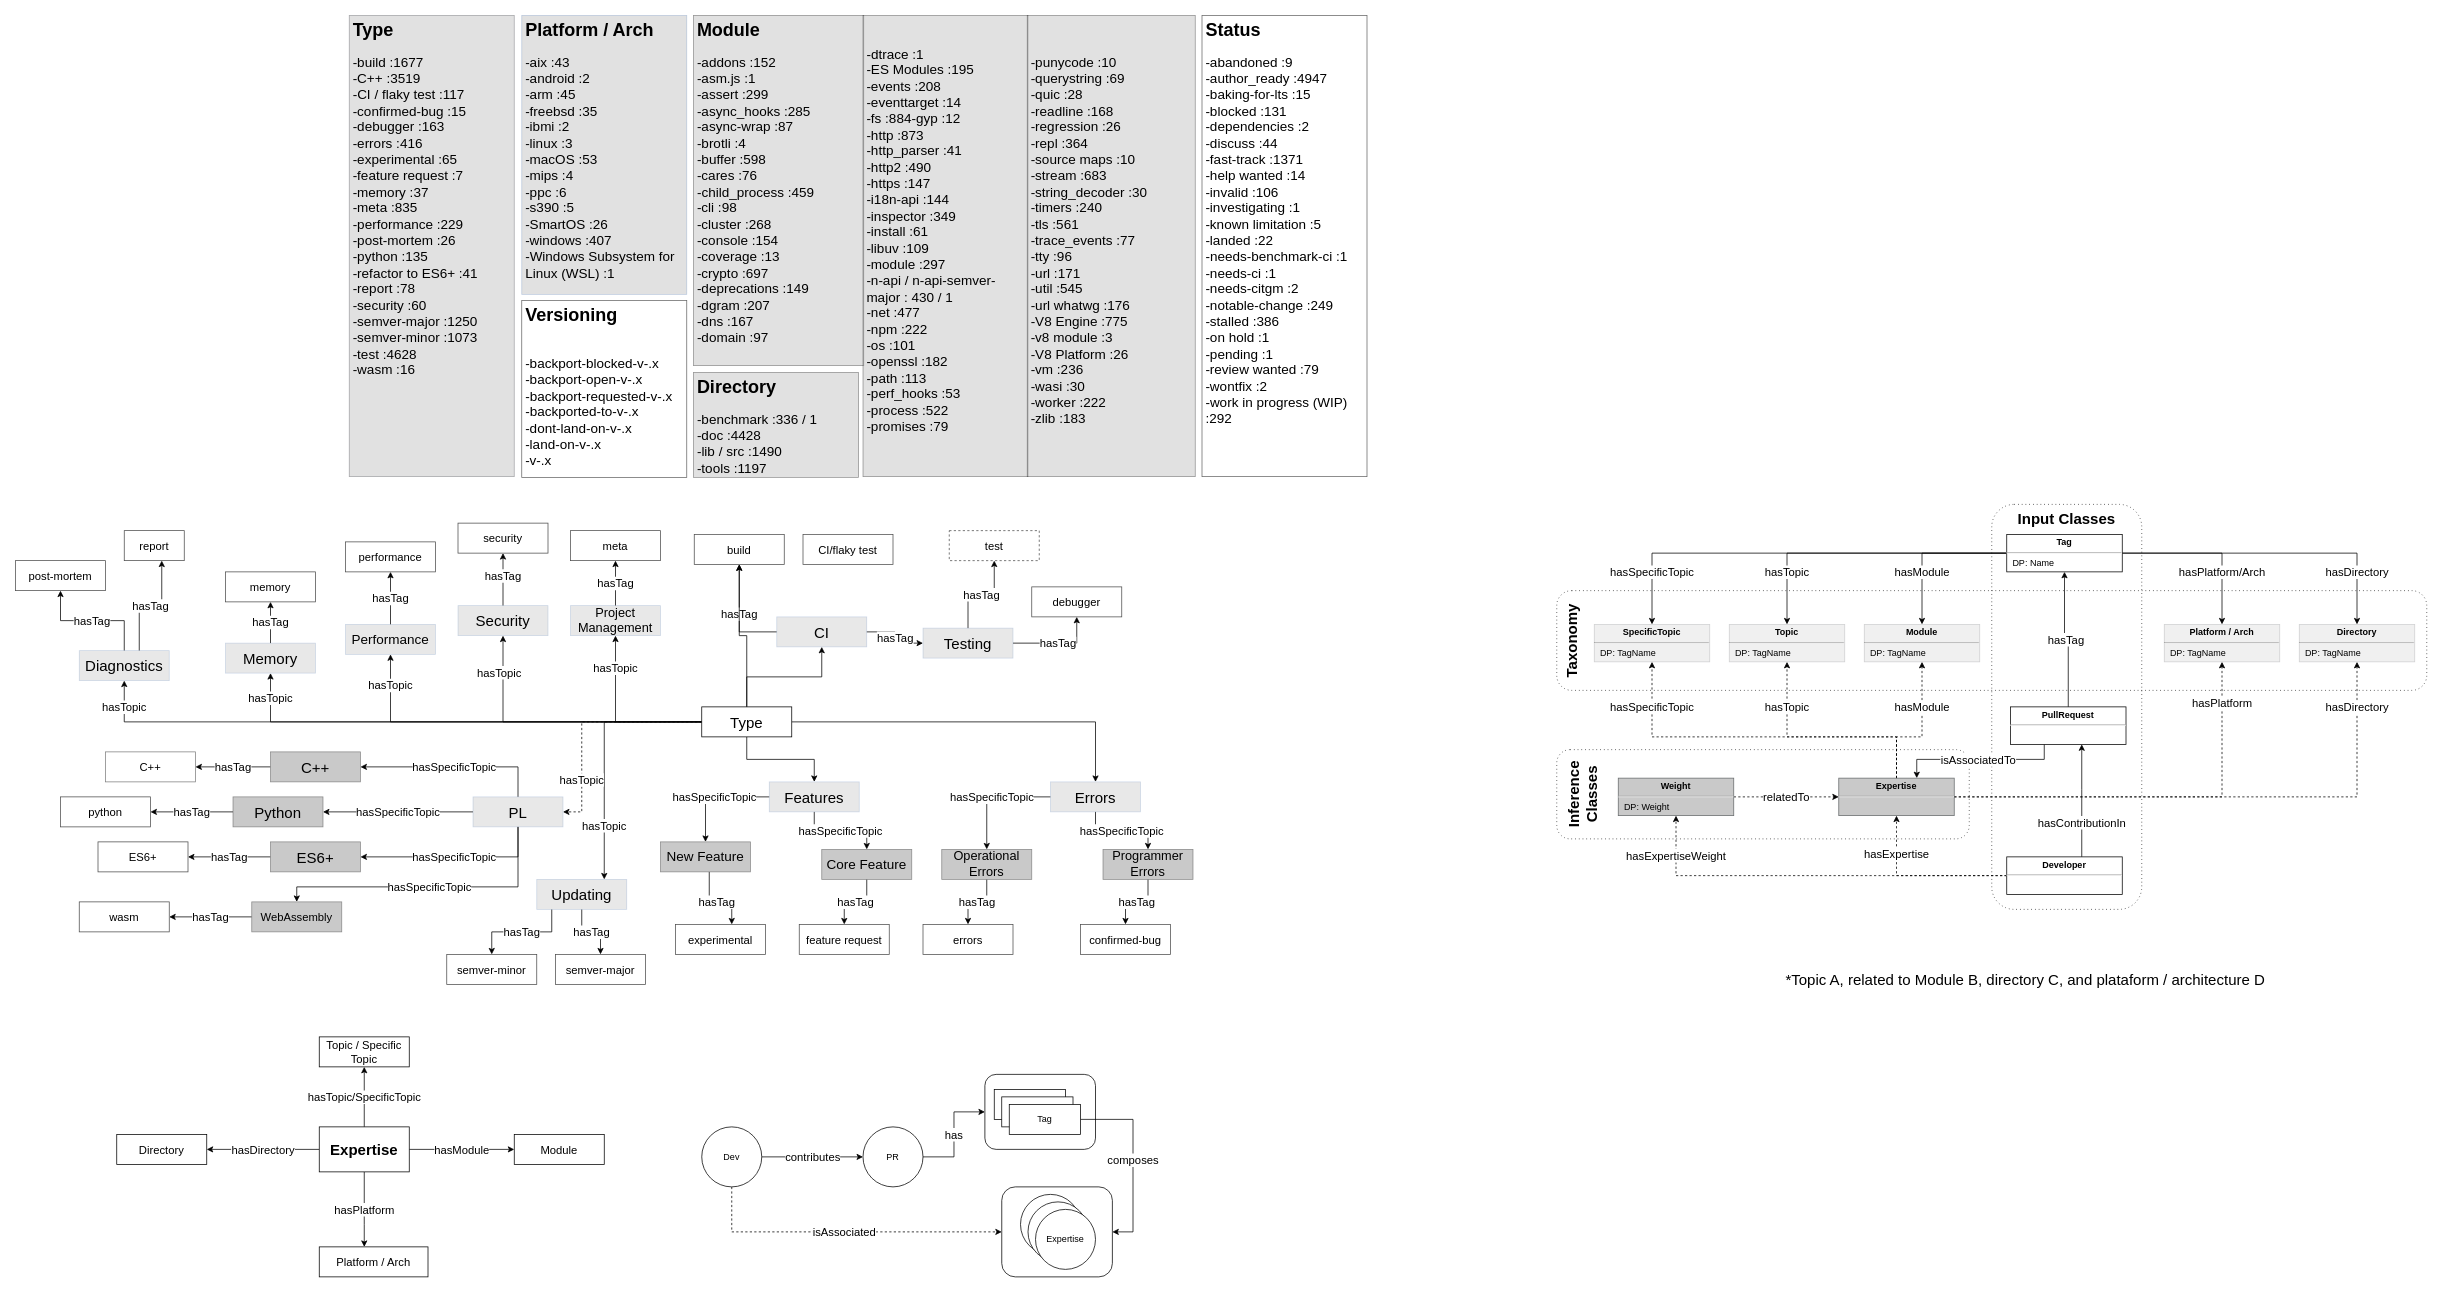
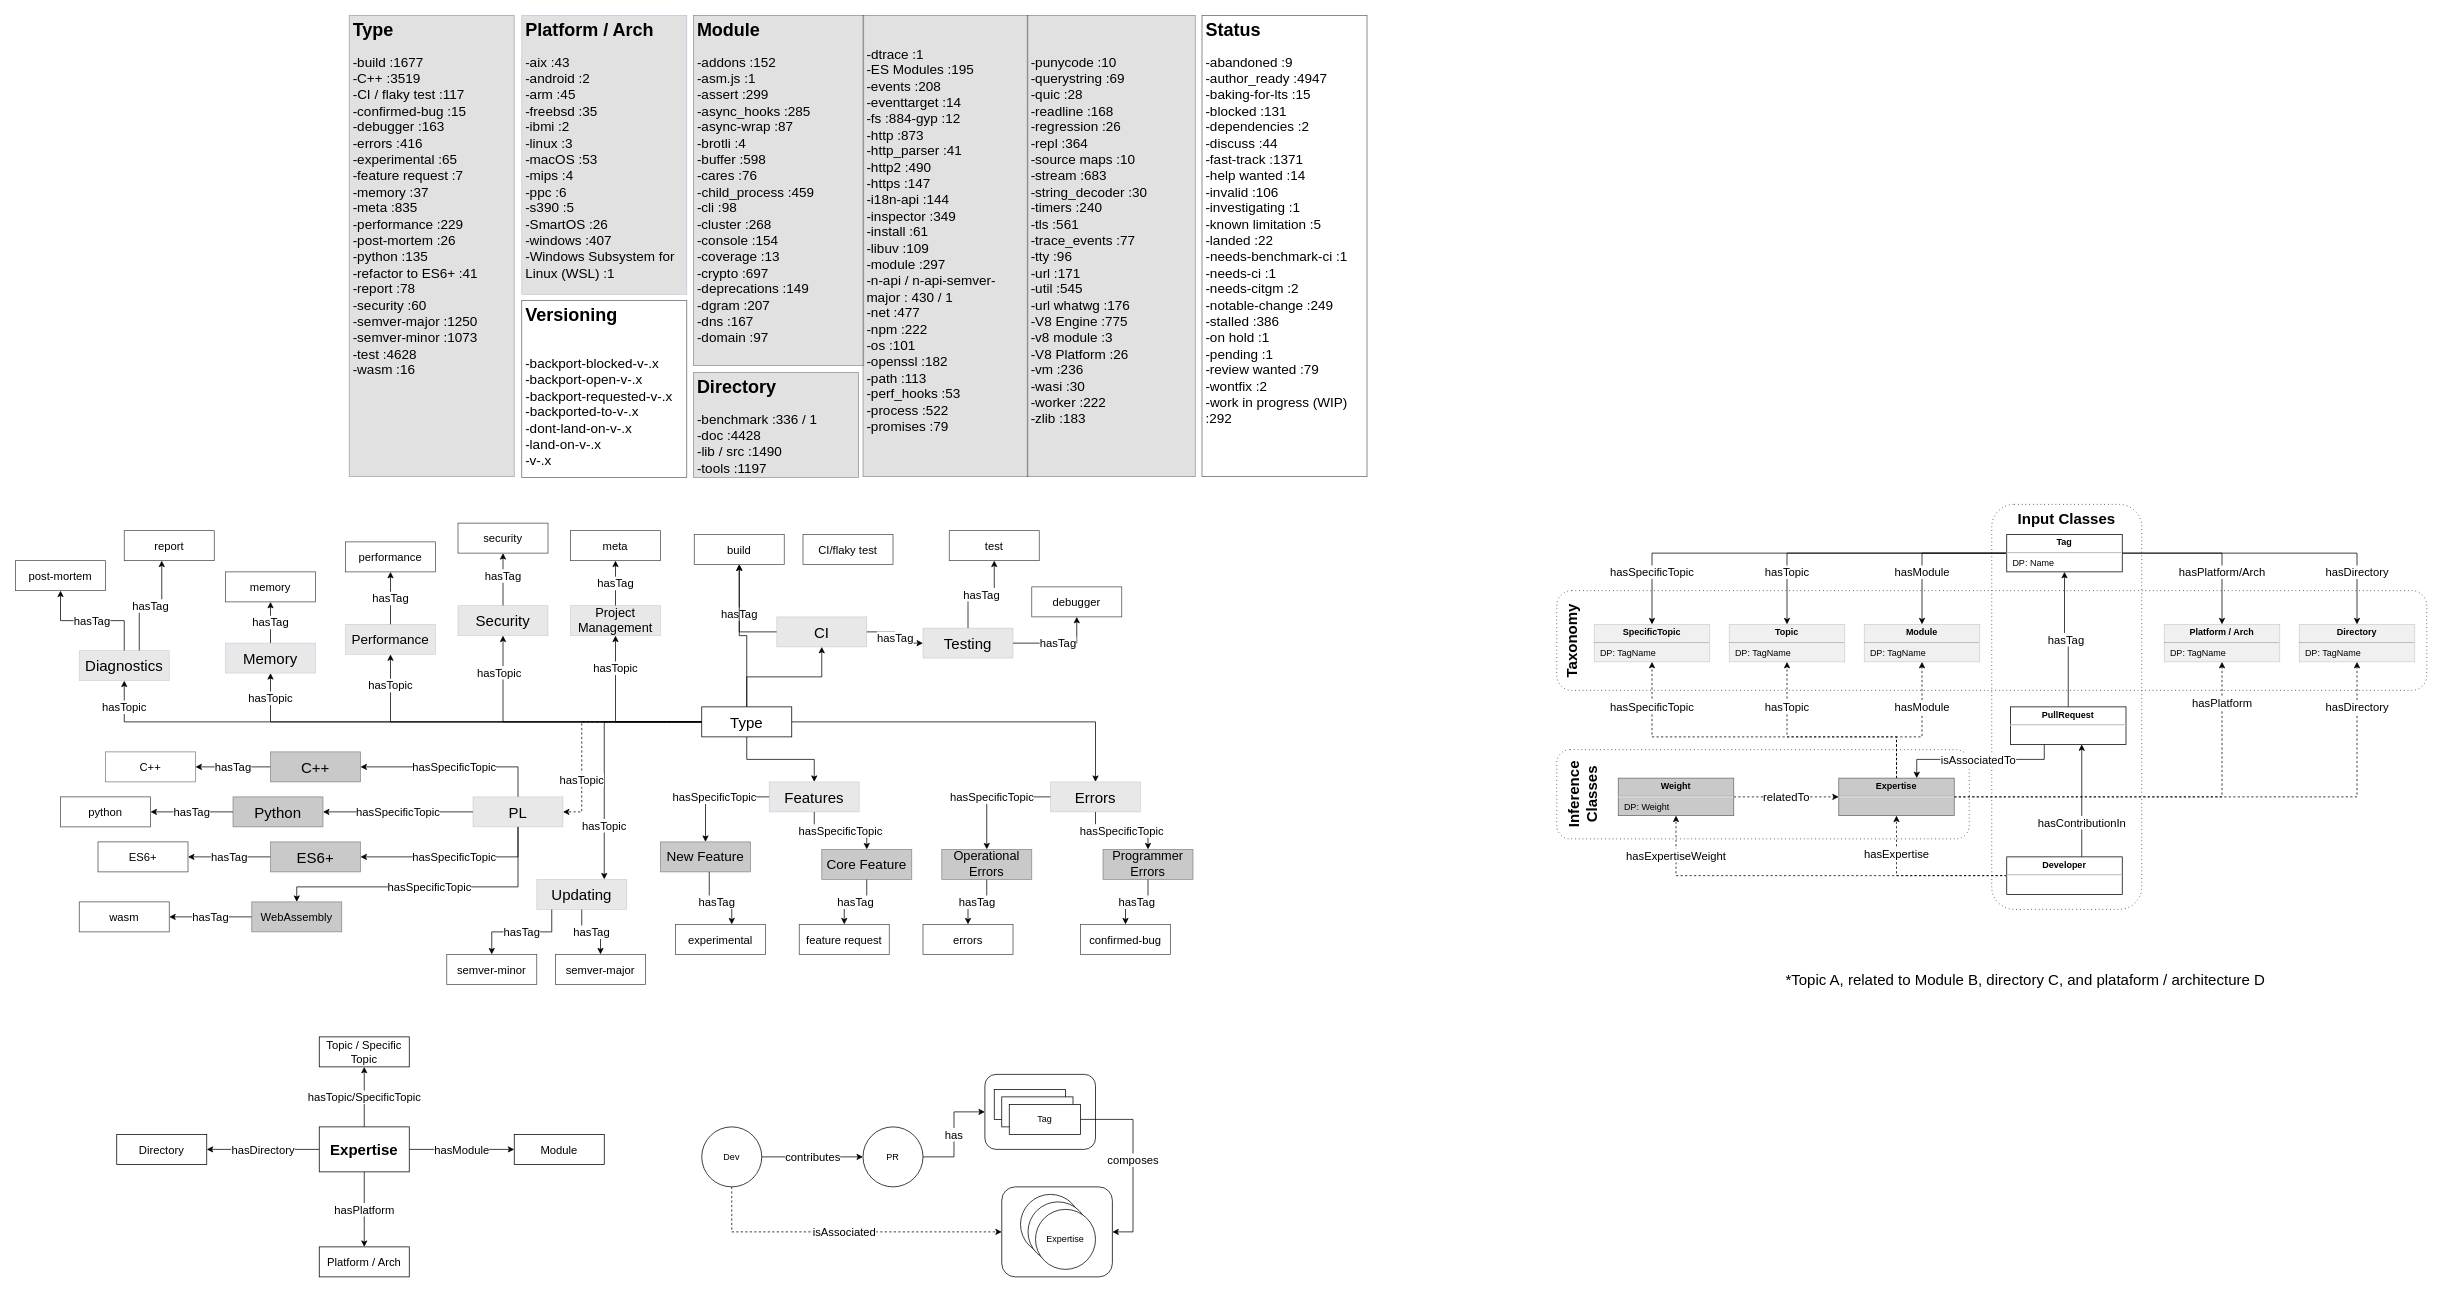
node "report": size 60x30 -> 90x30
node "test": style dashed -> solid
node "Platform / Arch": size 109x30 -> 90x30
